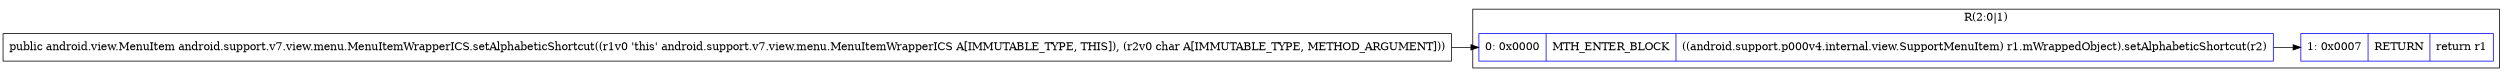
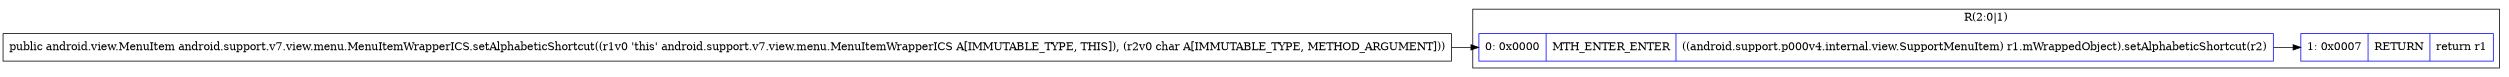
node "0: 0x0000": text "MTH_ENTER_BLOCK" -> "MTH_ENTER_ENTER"
